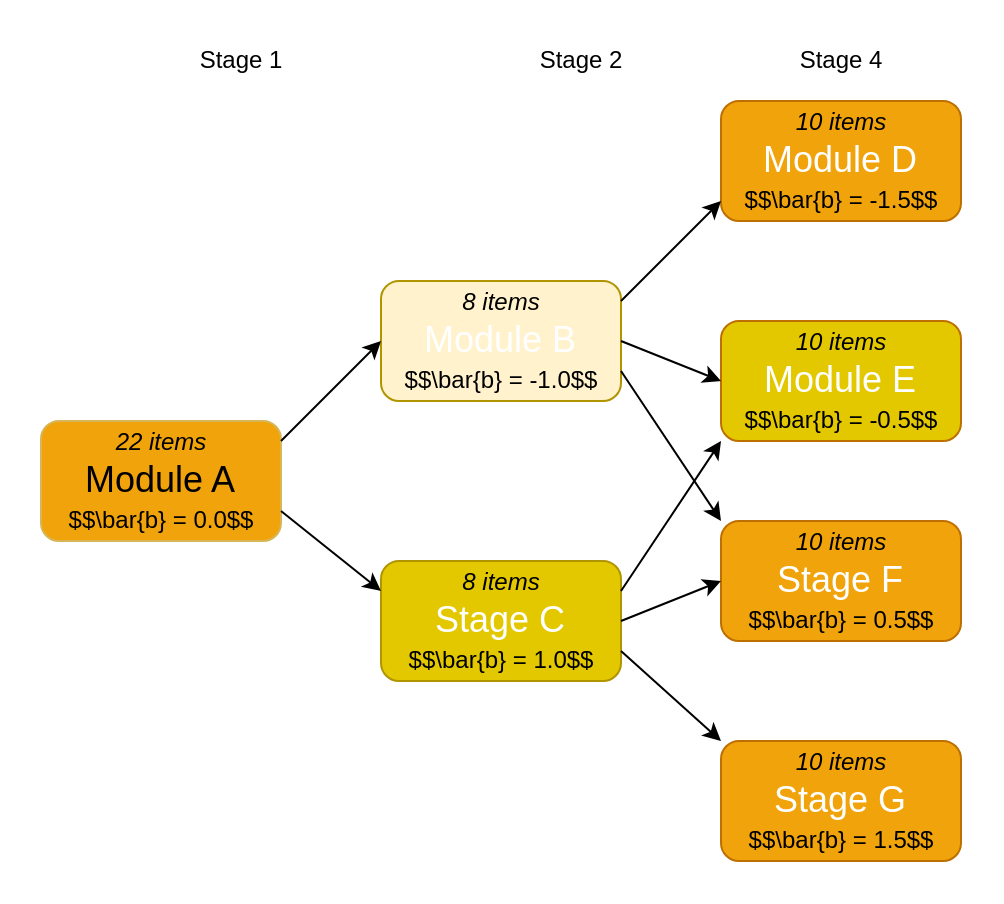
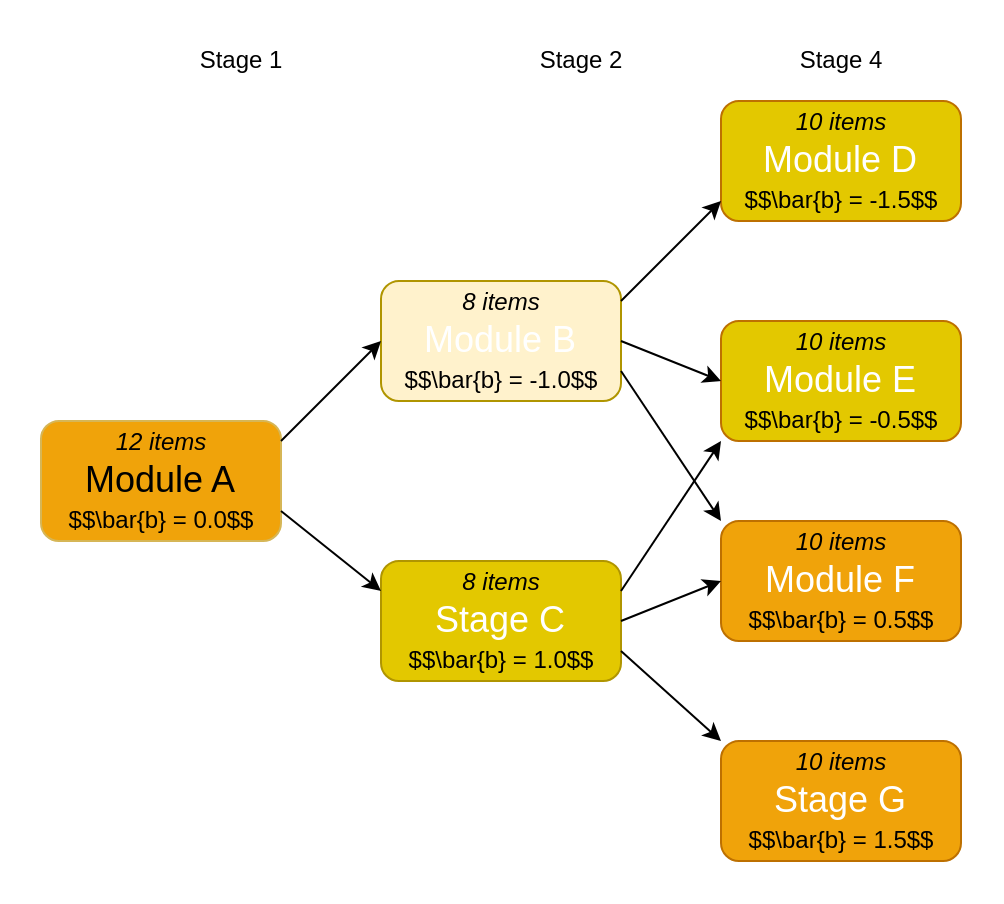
node "Module D": fillcolor #f0a30a -> #e3c800
node "22 items": label "22 items" -> "12 items"
node "Stage F": label "Stage F" -> "Module F"
